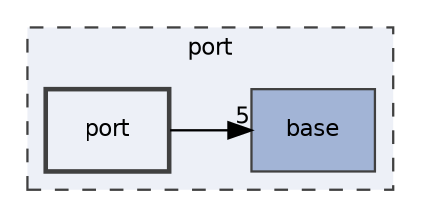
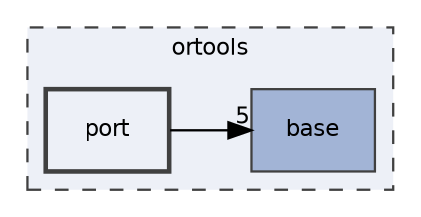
cluster "port": label "port" -> "ortools"
